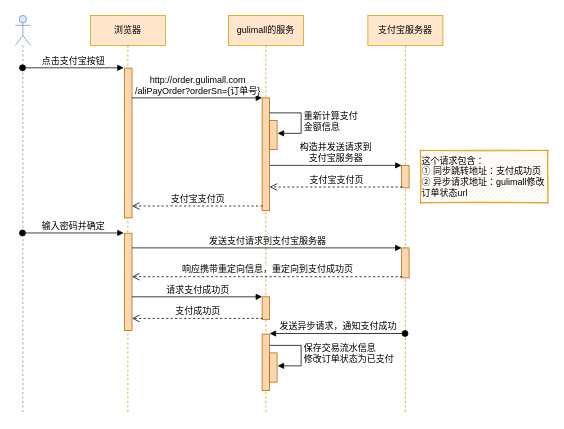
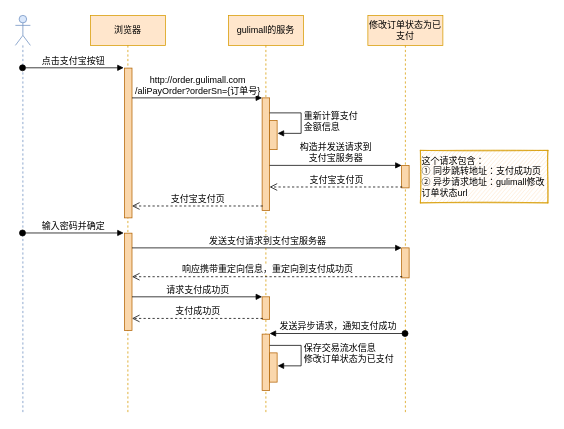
node "支付宝服务器": label "支付宝服务器" -> "修改订单状态为已支付"
